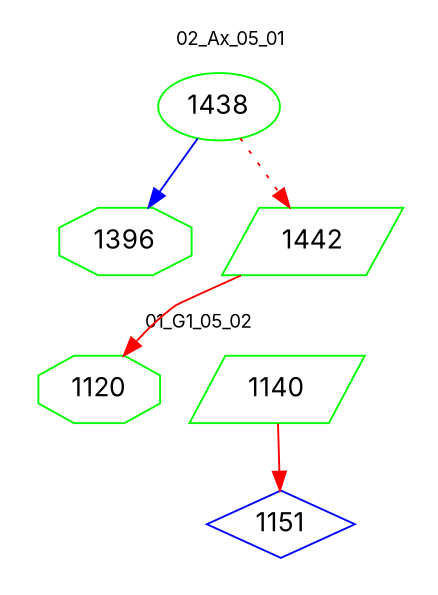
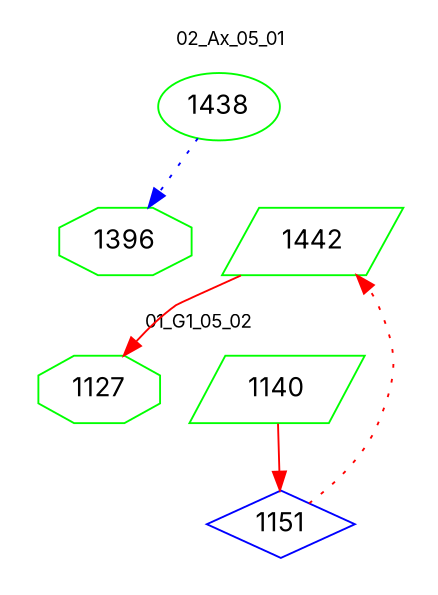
edge "1438" -> "1396": style solid -> dotted
edge "1438" -> "1442": now "1151" -> "1442"
node "1120": label "1120" -> "1127"
